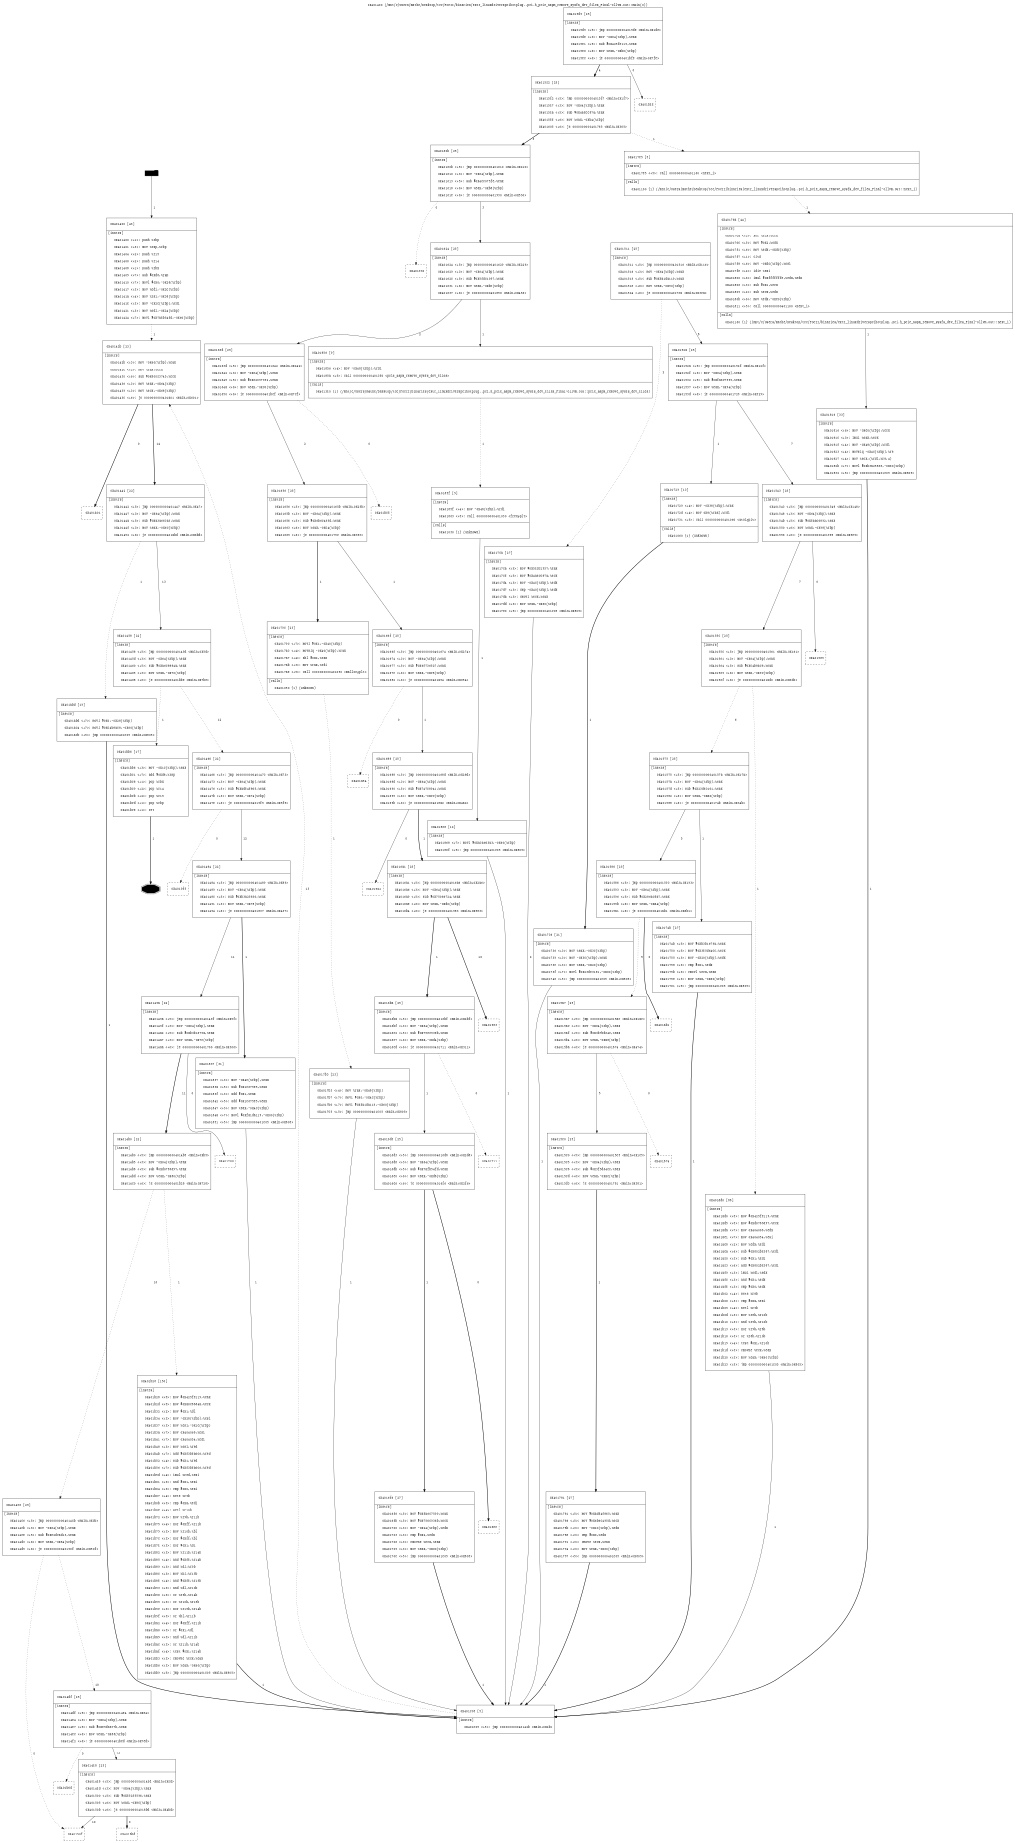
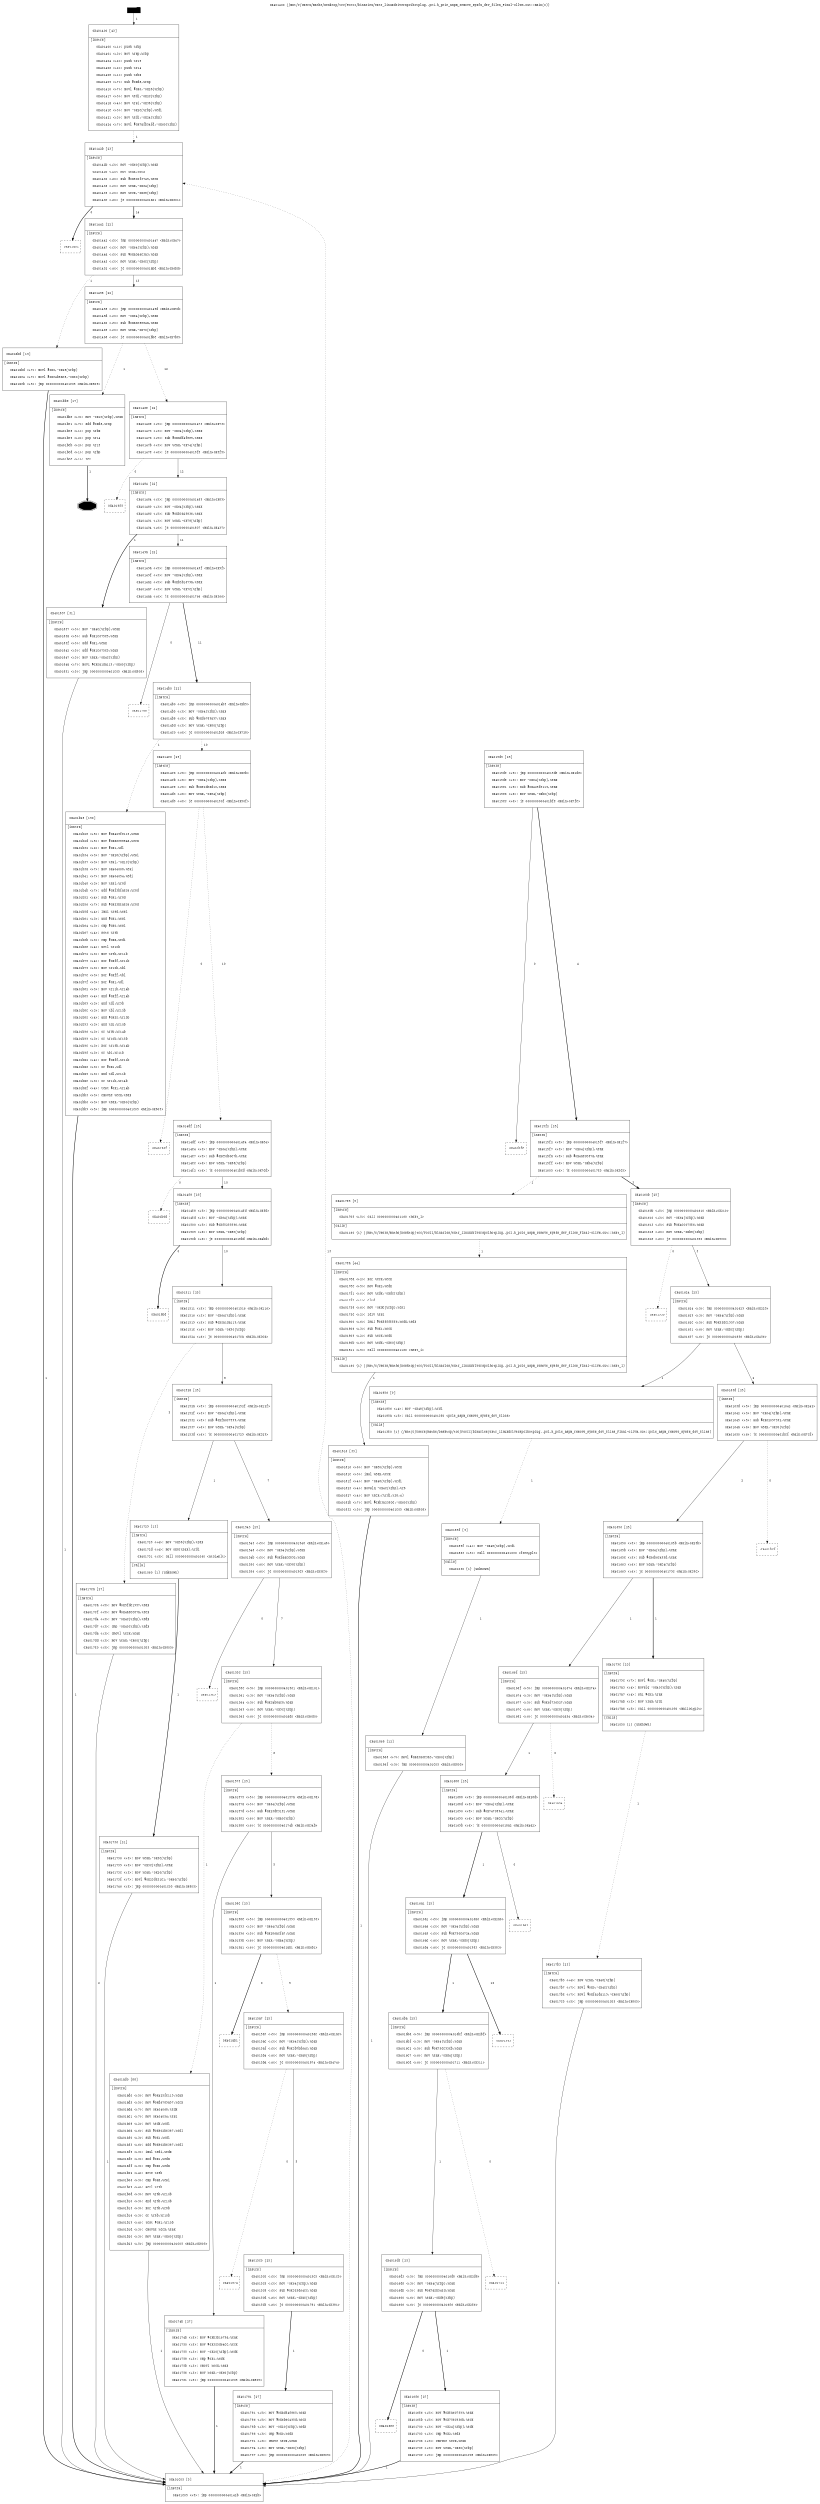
edge "0x4014f8 [25]" -> "0x40190f": now "0x4014f8 [25]" -> "0x401511 [25]"
